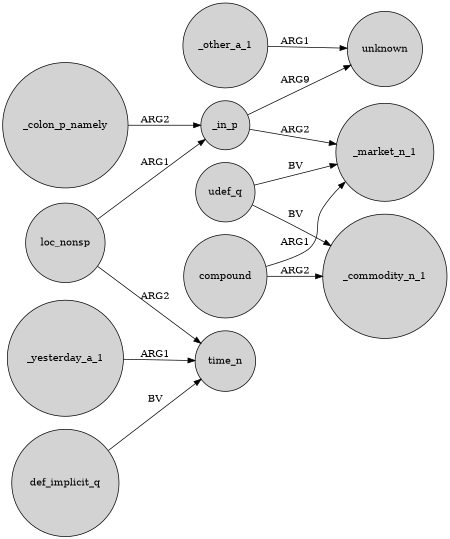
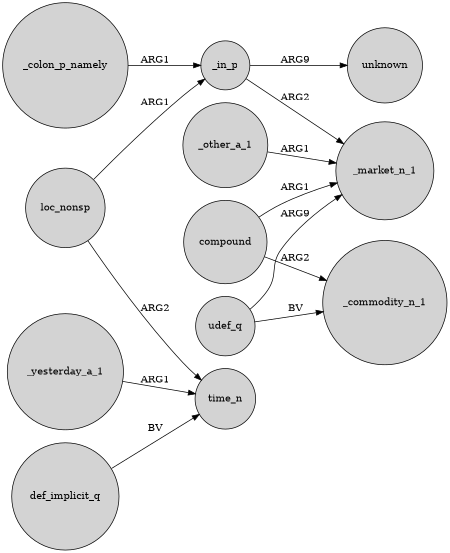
edge "_other_a_1" -> "unknown": now "_other_a_1" -> "_market_n_1"
edge "_colon_p_namely" -> "_in_p": label "ARG2" -> "ARG1"
edge "udef_q" -> "_market_n_1": label "BV" -> "ARG9"
